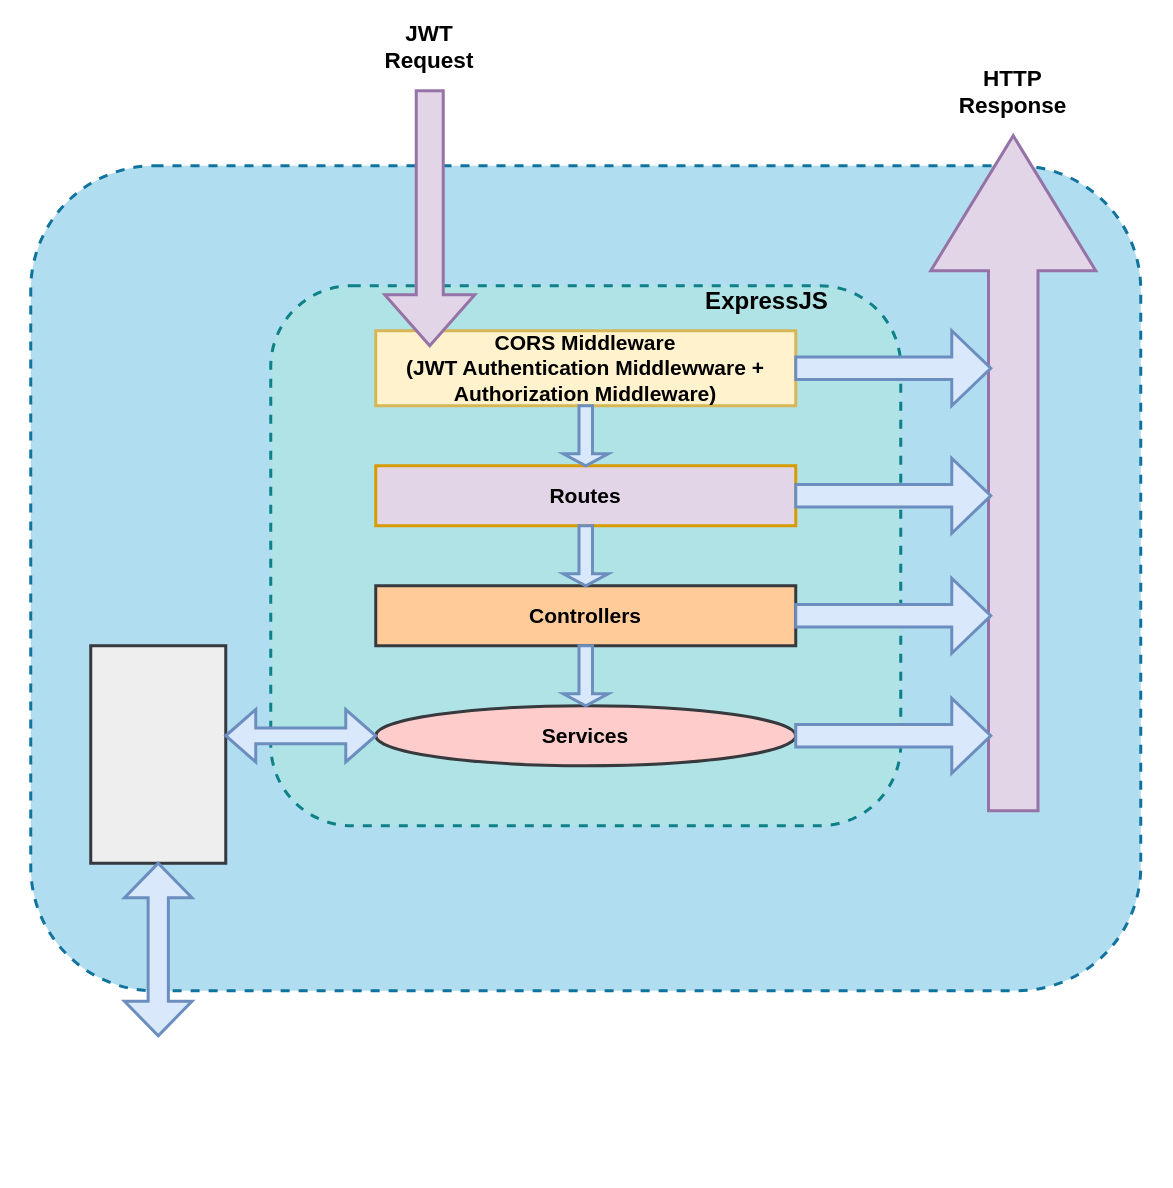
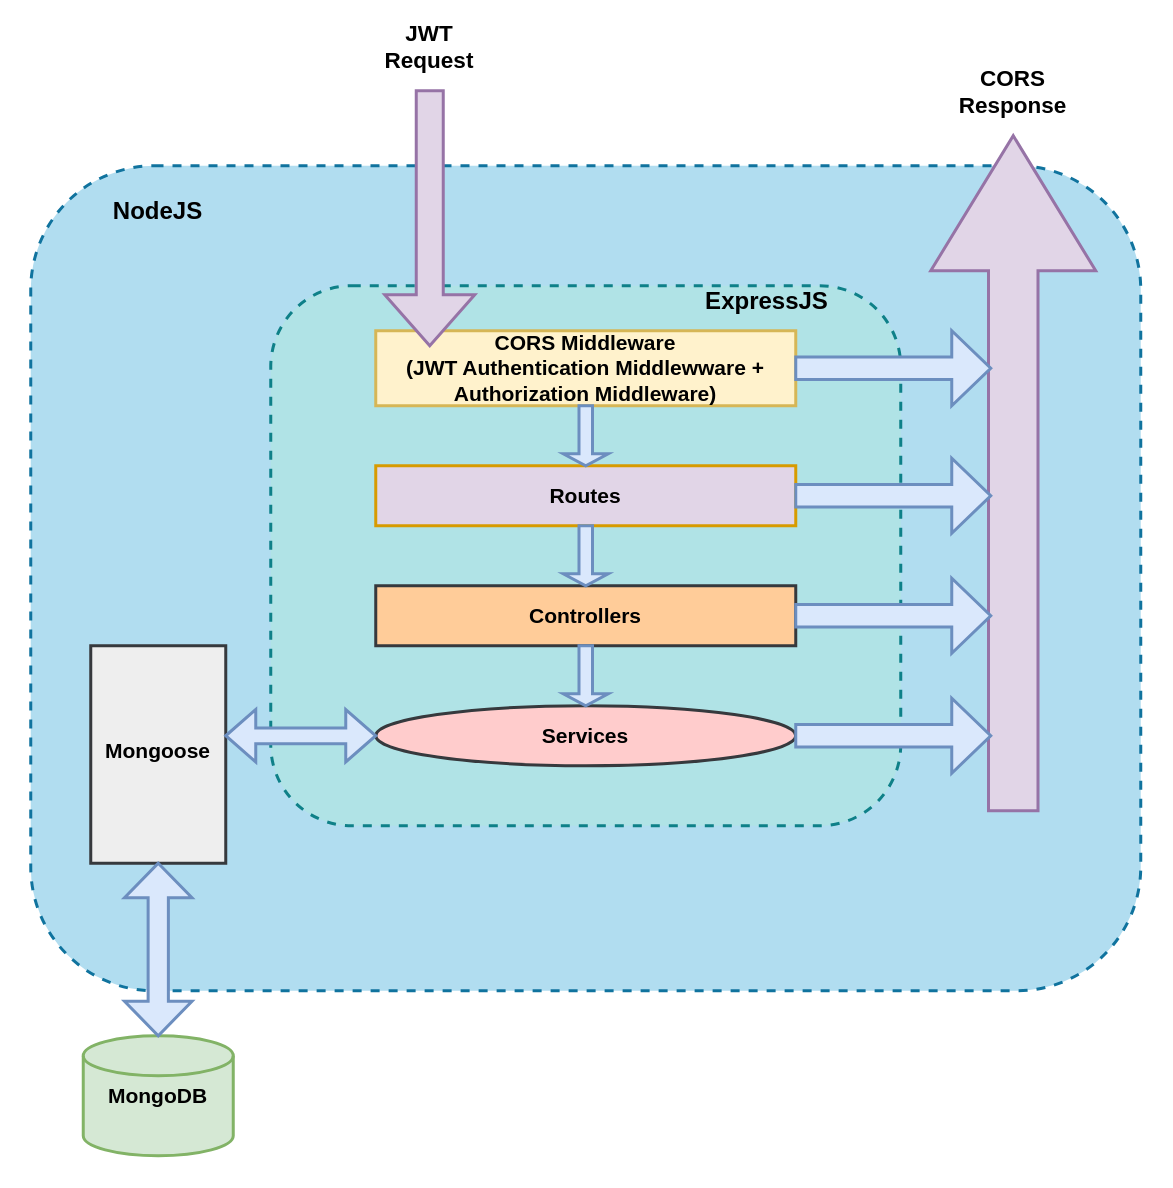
node "HTTP Response": label "HTTP Response" -> "CORS Response"
node "NodeJS": added
node "Mongoose": added
node "MongoDB": added
